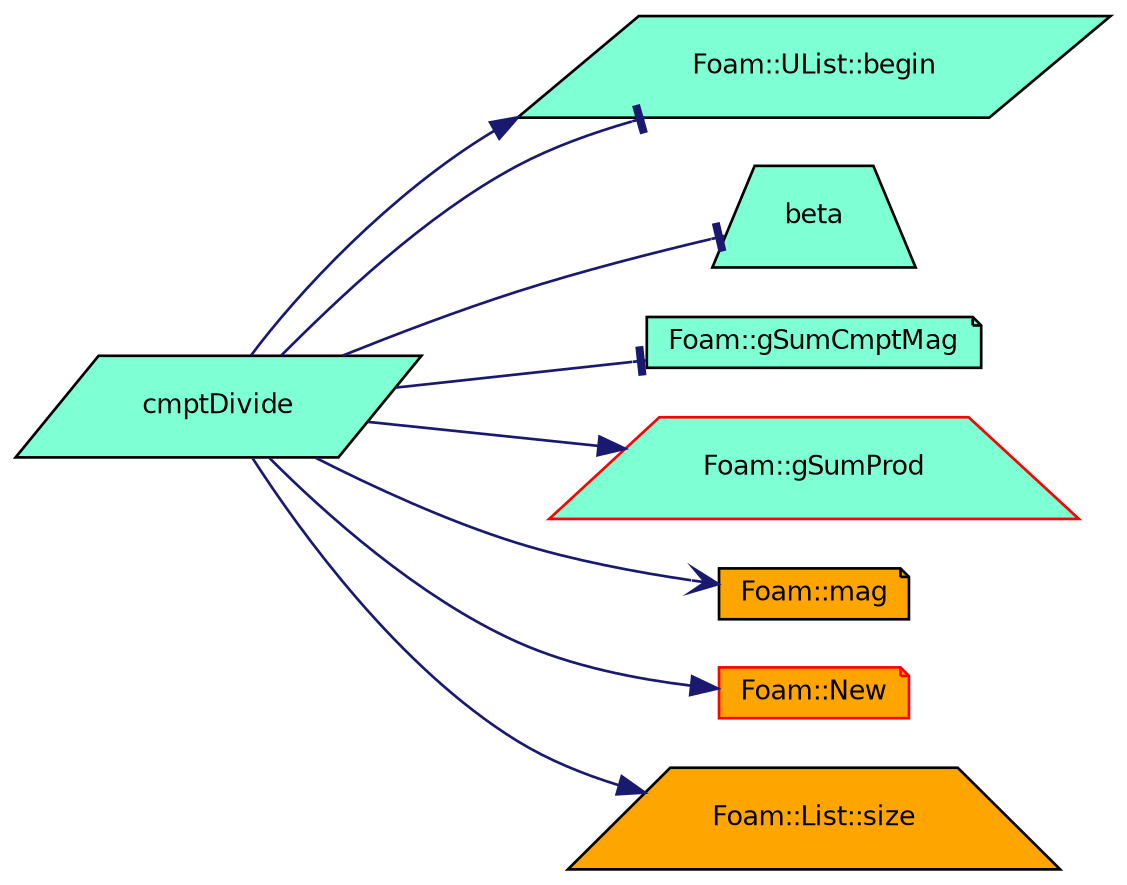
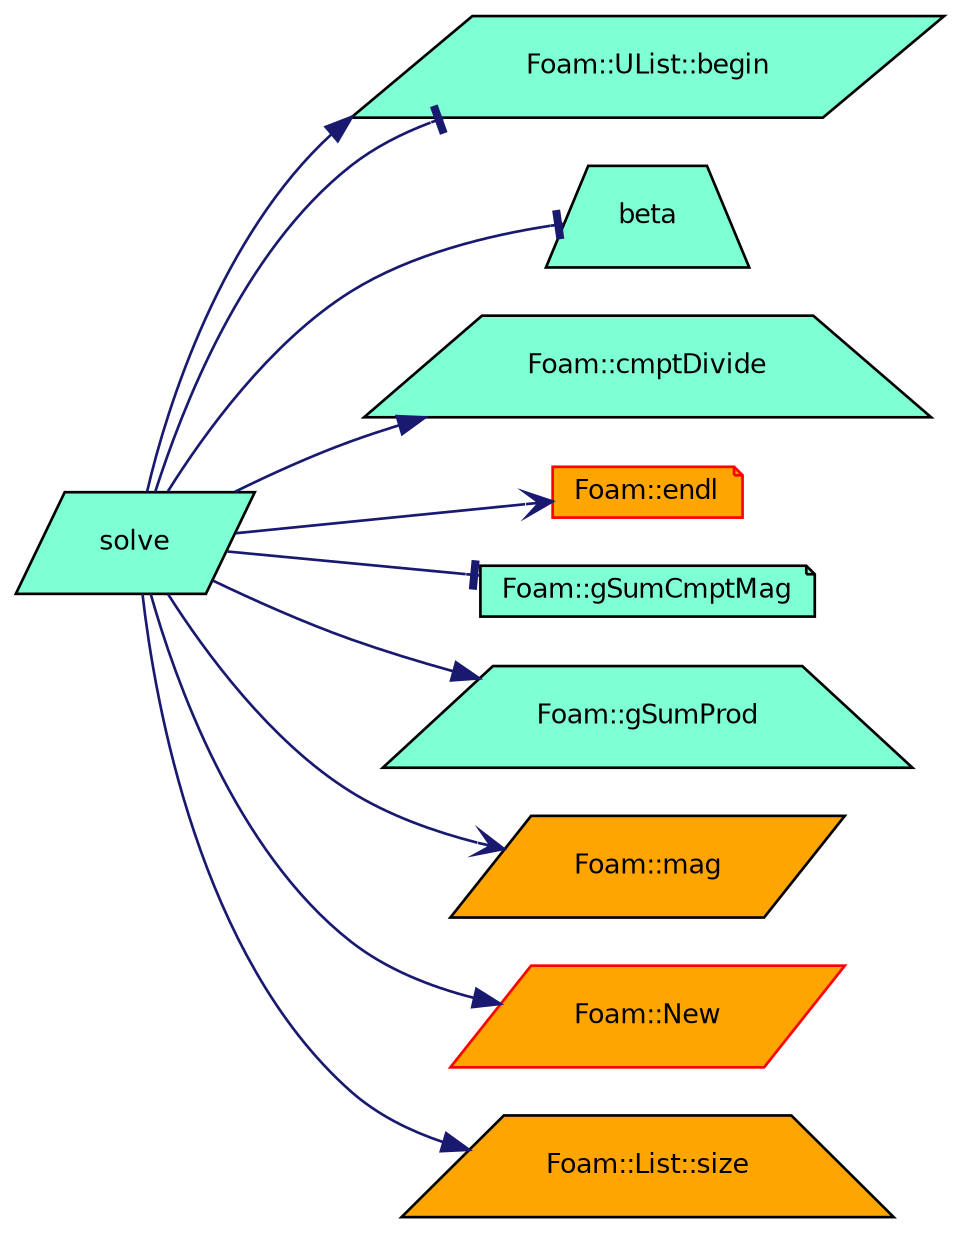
node "Foam::cmptDivide": added
node "cmptDivide": label "cmptDivide" -> "solve"
node "Foam::gSumProd": color red -> black
node "Foam::endl": added
node "Foam::mag": shape note -> parallelogram
node "Foam::New": shape note -> parallelogram
